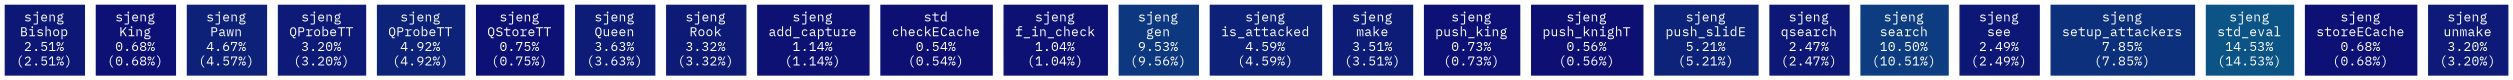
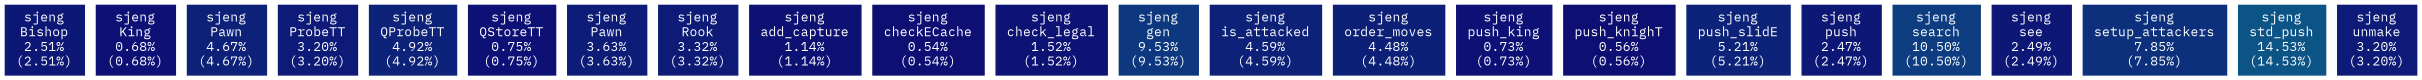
node "sjeng Pawn 4.67% (4.57%)": label "sjeng Pawn 4.67% (4.57%)" -> "sjeng Pawn 4.67% (4.67%)"
node "sjeng QProbeTT 3.20% (3.20%)": label "sjeng QProbeTT 3.20% (3.20%)" -> "sjeng ProbeTT 3.20% (3.20%)"
node "sjeng Queen 3.63% (3.63%)": label "sjeng Queen 3.63% (3.63%)" -> "sjeng Pawn 3.63% (3.63%)"
node "std checkECache 0.54% (0.54%)": label "std checkECache 0.54% (0.54%)" -> "sjeng checkECache 0.54% (0.54%)"
node "sjeng check_legal 1.52% (1.52%)": added
node "sjeng f_in_check 1.04% (1.04%)": removed
node "sjeng gen 9.53% (9.56%)": label "sjeng gen 9.53% (9.56%)" -> "sjeng gen 9.53% (9.53%)"
node "sjeng make 3.51% (3.51%)": removed
node "sjeng order_moves 4.48% (4.48%)": added
node "sjeng qsearch 2.47% (2.47%)": label "sjeng qsearch 2.47% (2.47%)" -> "sjeng push 2.47% (2.47%)"
node "sjeng search 10.50% (10.51%)": label "sjeng search 10.50% (10.51%)" -> "sjeng search 10.50% (10.50%)"
node "sjeng std_eval 14.53% (14.53%)": label "sjeng std_eval 14.53% (14.53%)" -> "sjeng std_push 14.53% (14.53%)"
node "sjeng storeECache 0.68% (0.68%)": removed
